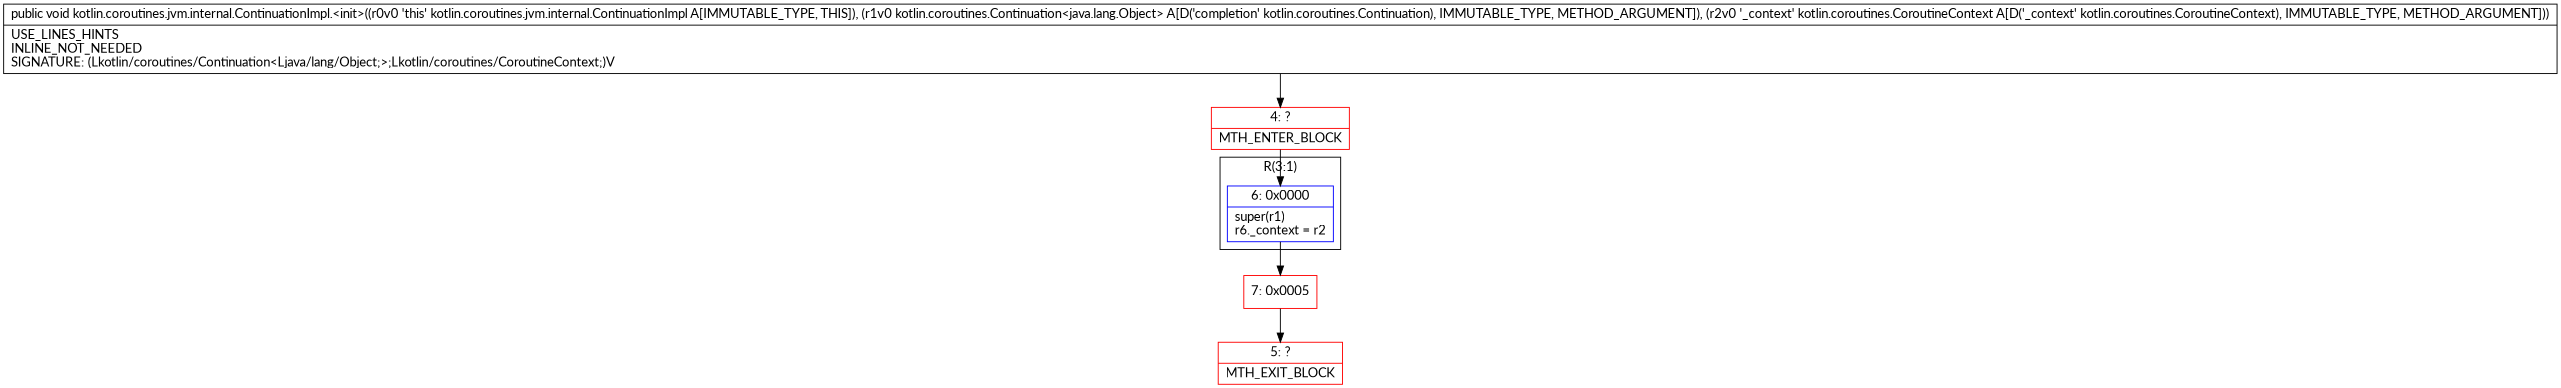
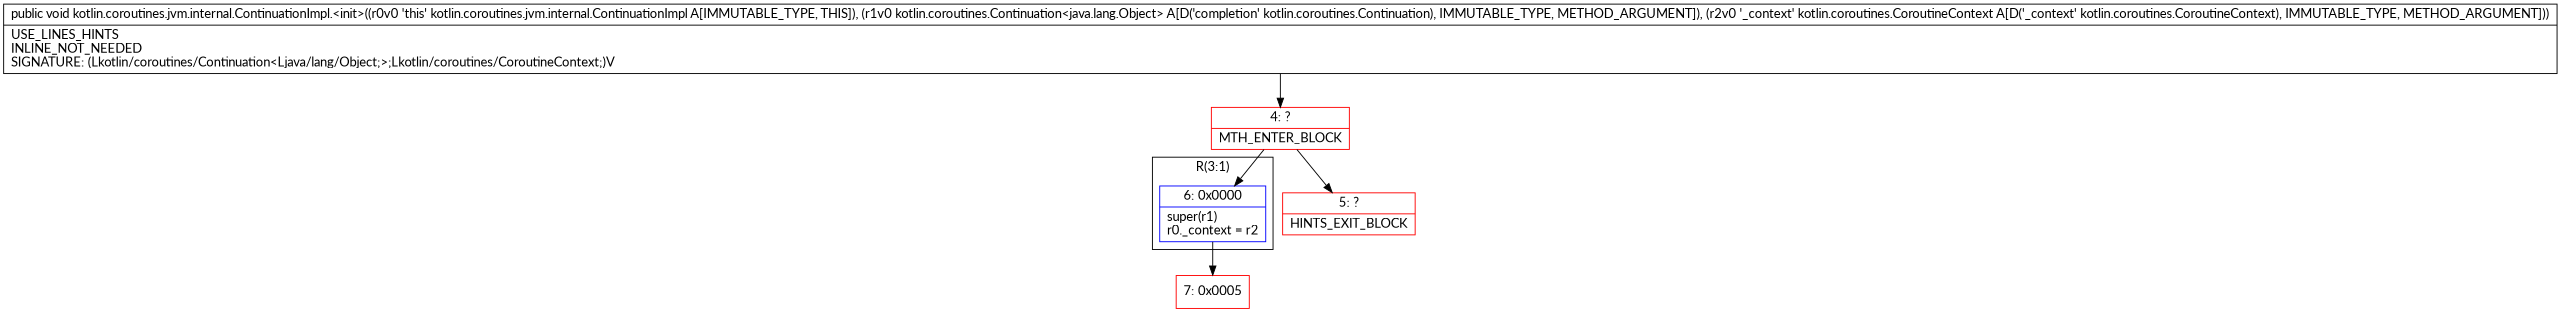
node "6: 0x0000": text "r6._context = r2" -> "r0._context = r2"
edge "7: 0x0005" -> "5: ?": now "4: ?" -> "5: ?"
node "5: ?": text "MTH_EXIT_BLOCK" -> "HINTS_EXIT_BLOCK"
